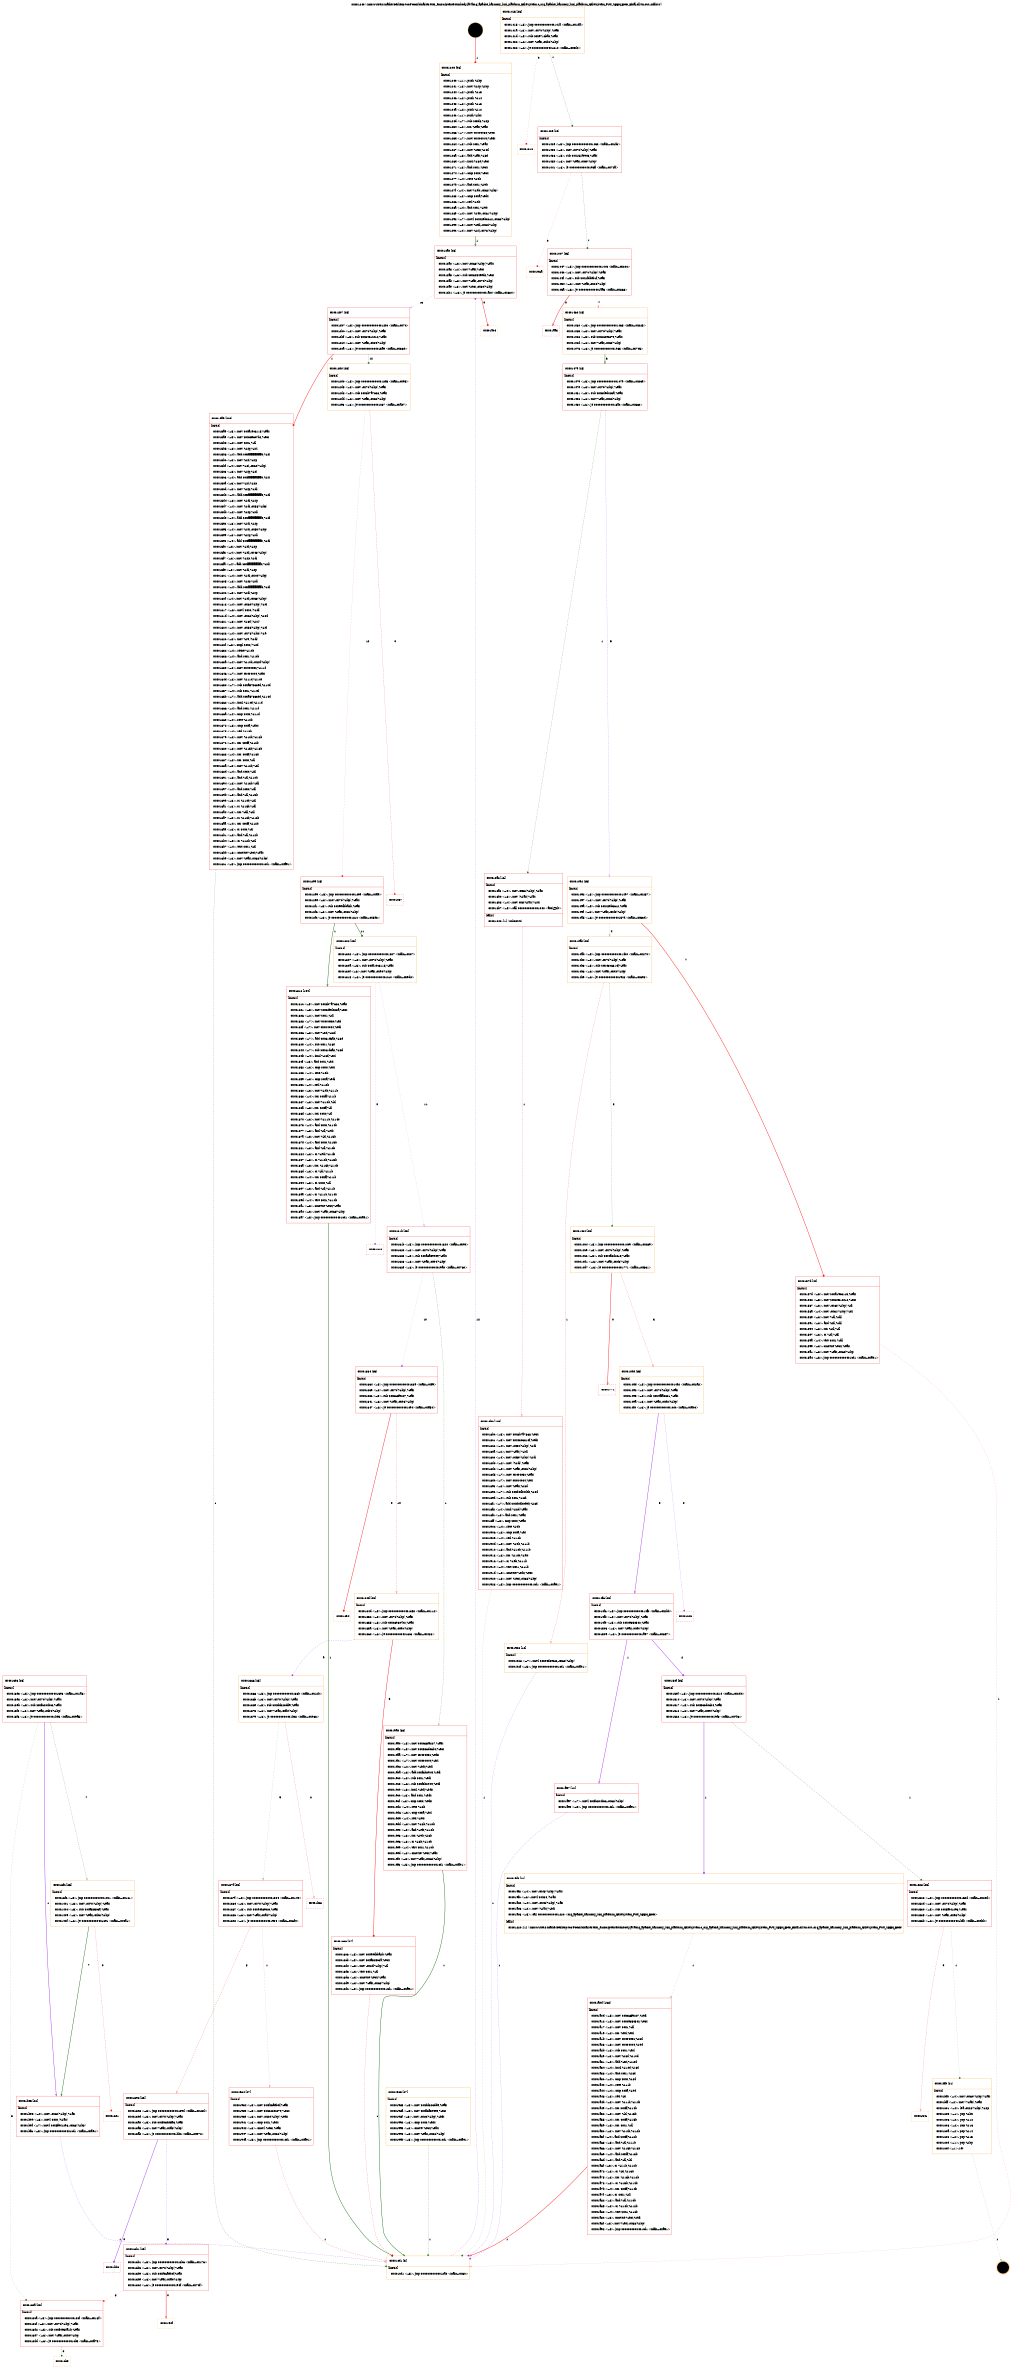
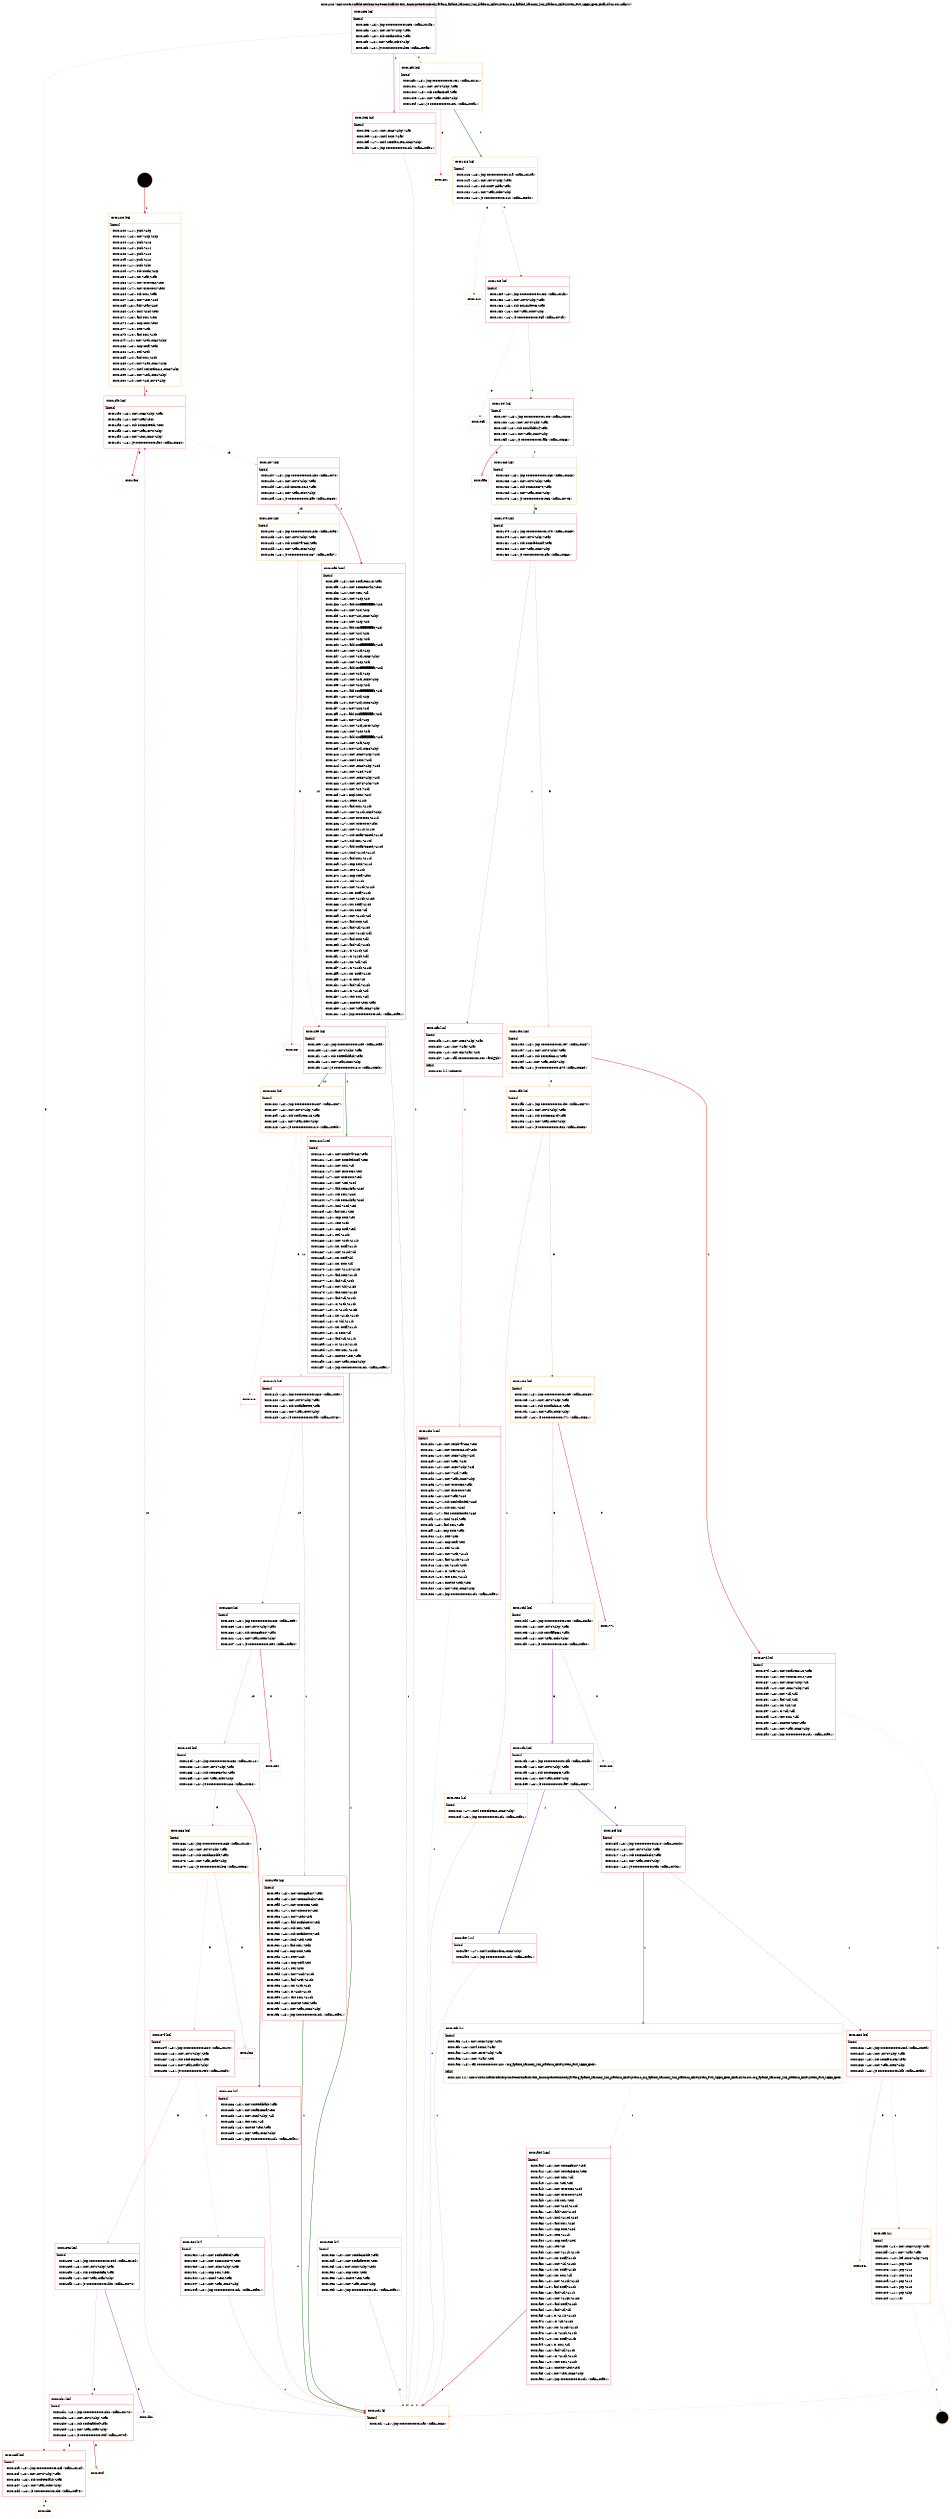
edge "0x401240 [96]" -> "0x4012a0 [23]": color darkgreen -> red
edge "0x4013fc [25]" -> "0x401be5 [22]": now "0x4013fc [25]" -> "0x401415 [25]"
